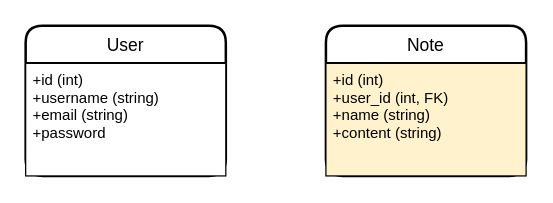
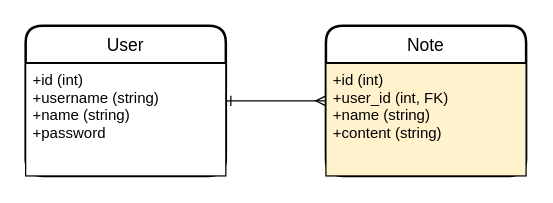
node "+id (int) +username (string) +email (string) +password": label "+id (int) +username (string) +email (string) +password" -> "+id (int) +username (string) +name (string) +password"
edge "User" -- "Note": added
